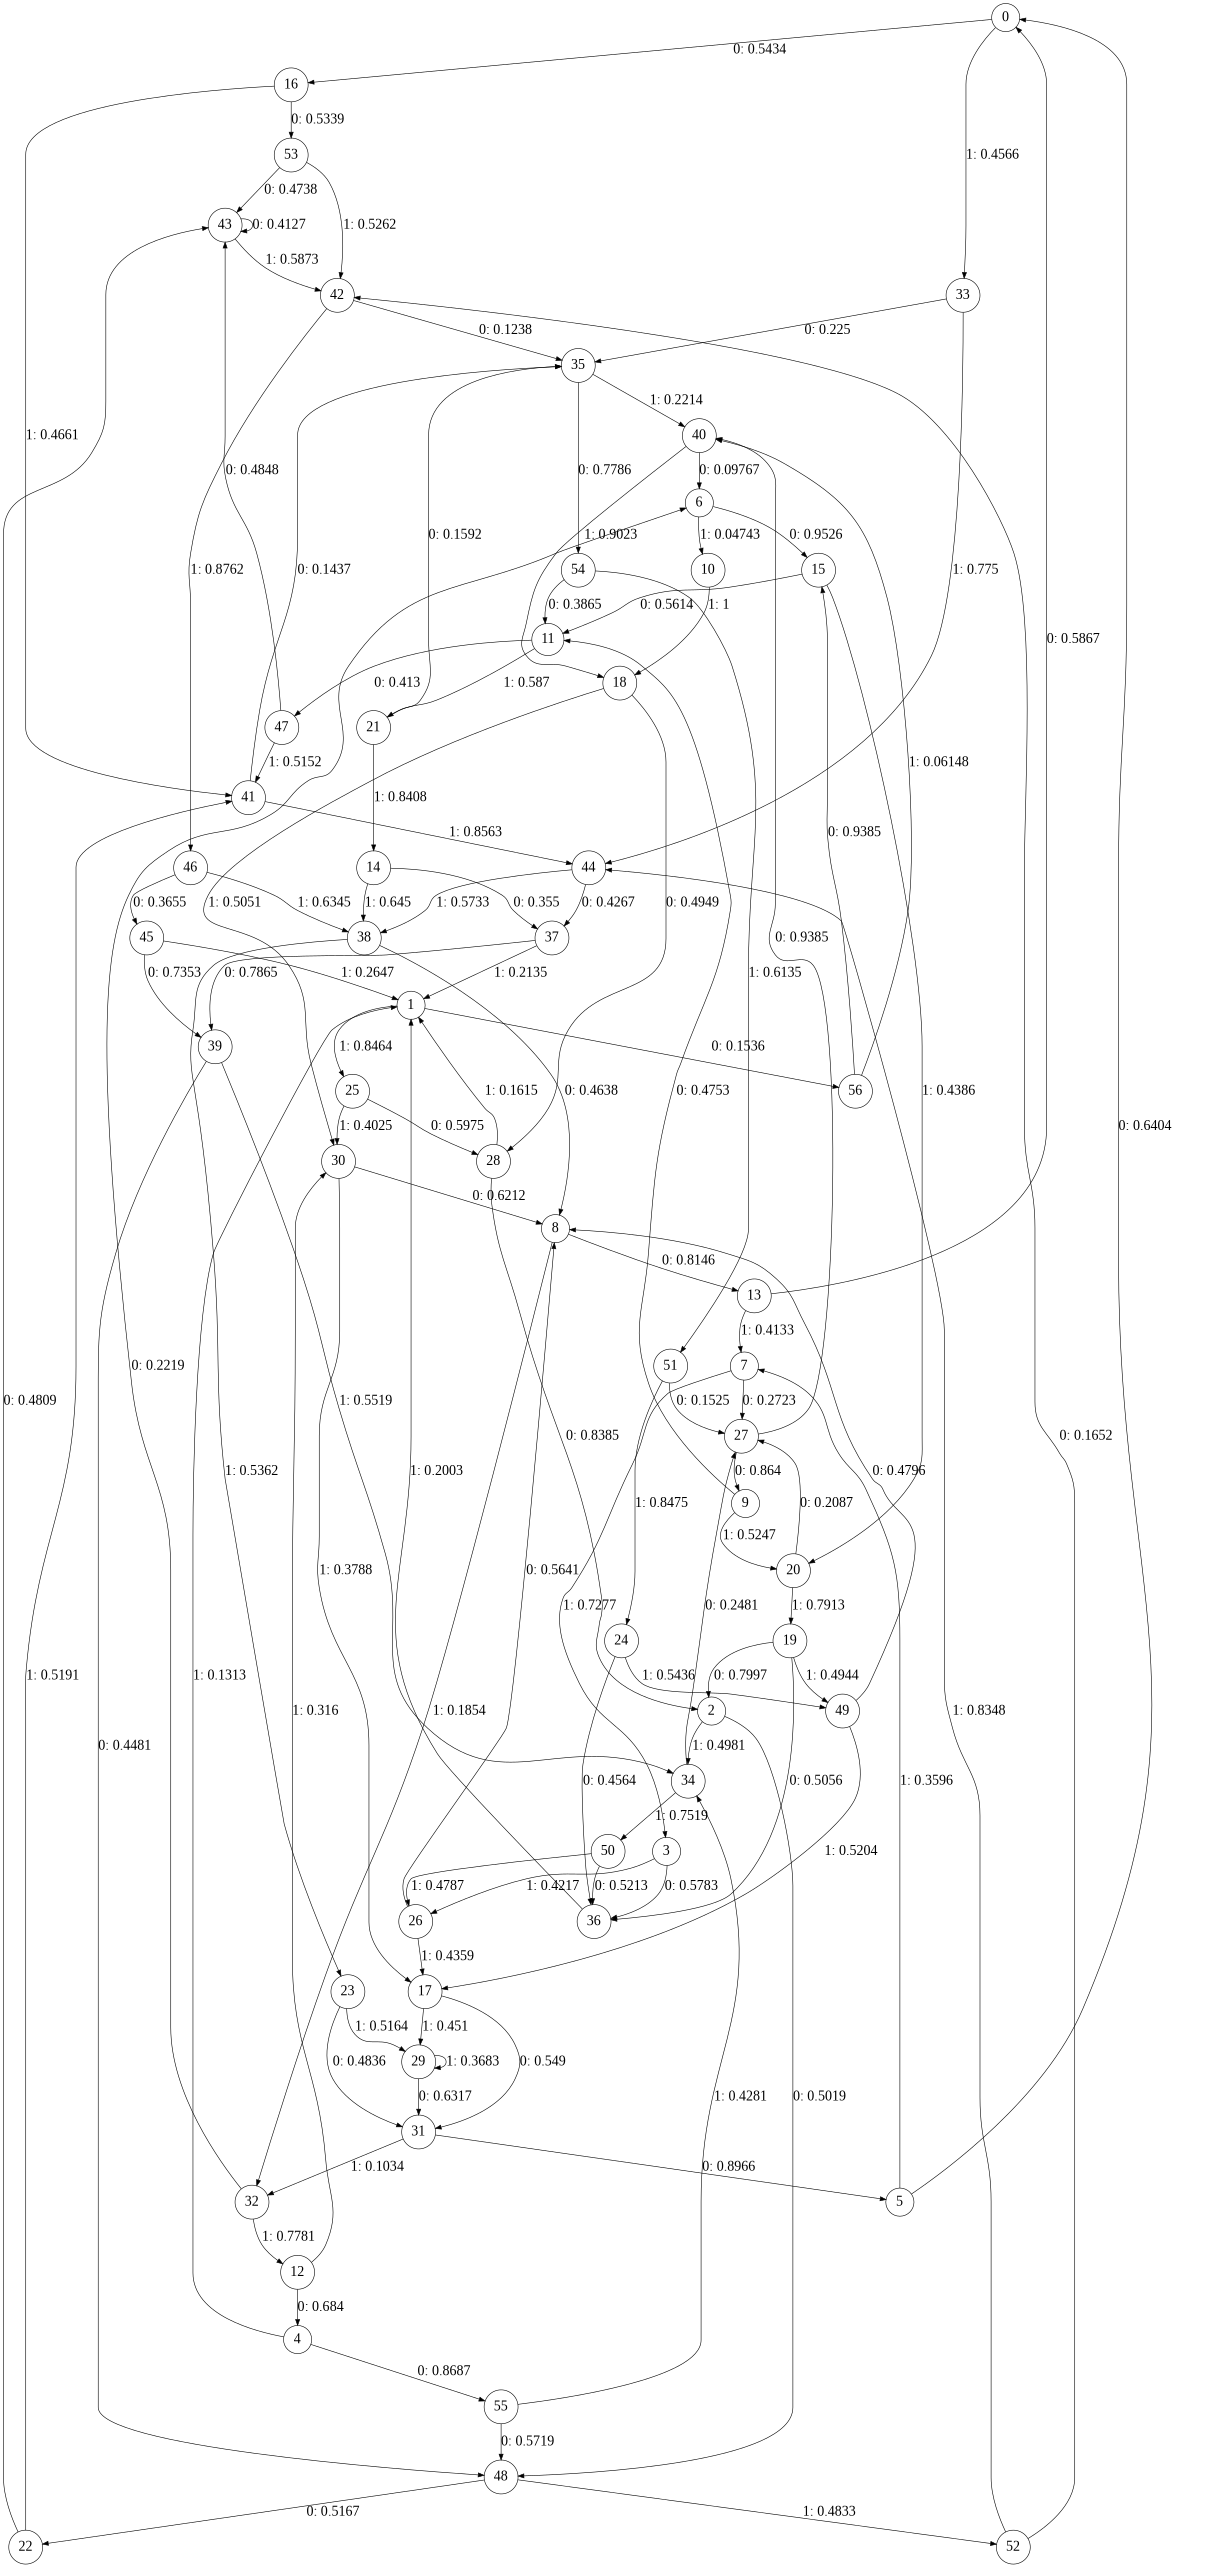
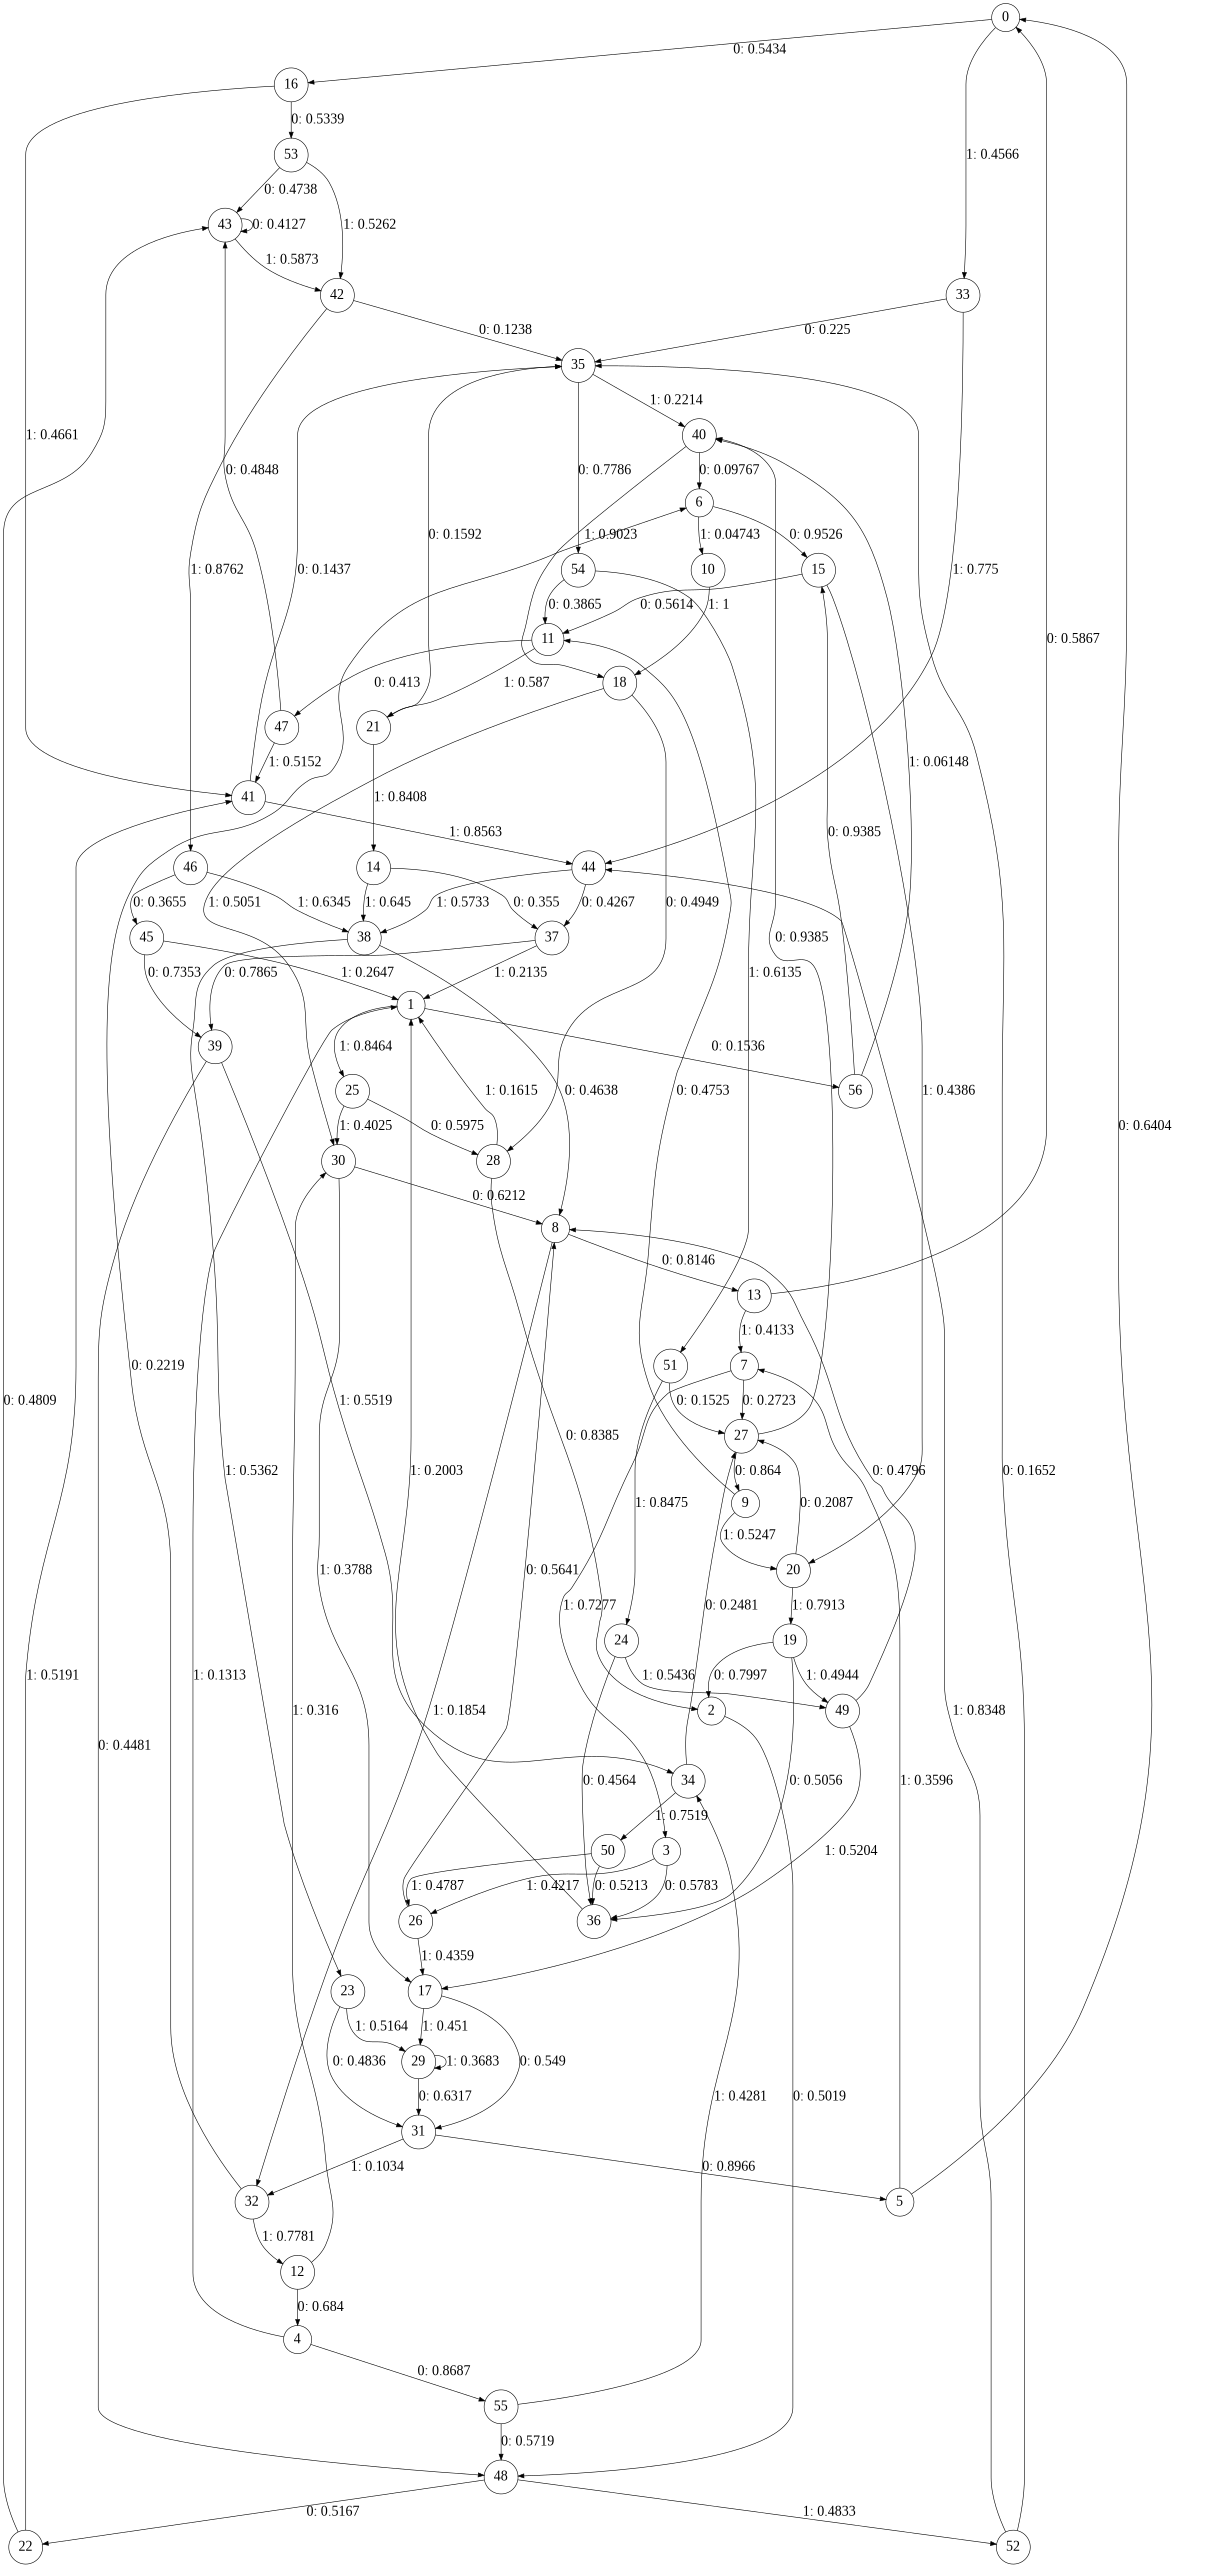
edge "52" -> "42": now "52" -> "35"
edge "2" -> "34": removed, label "1: 0.4981"
